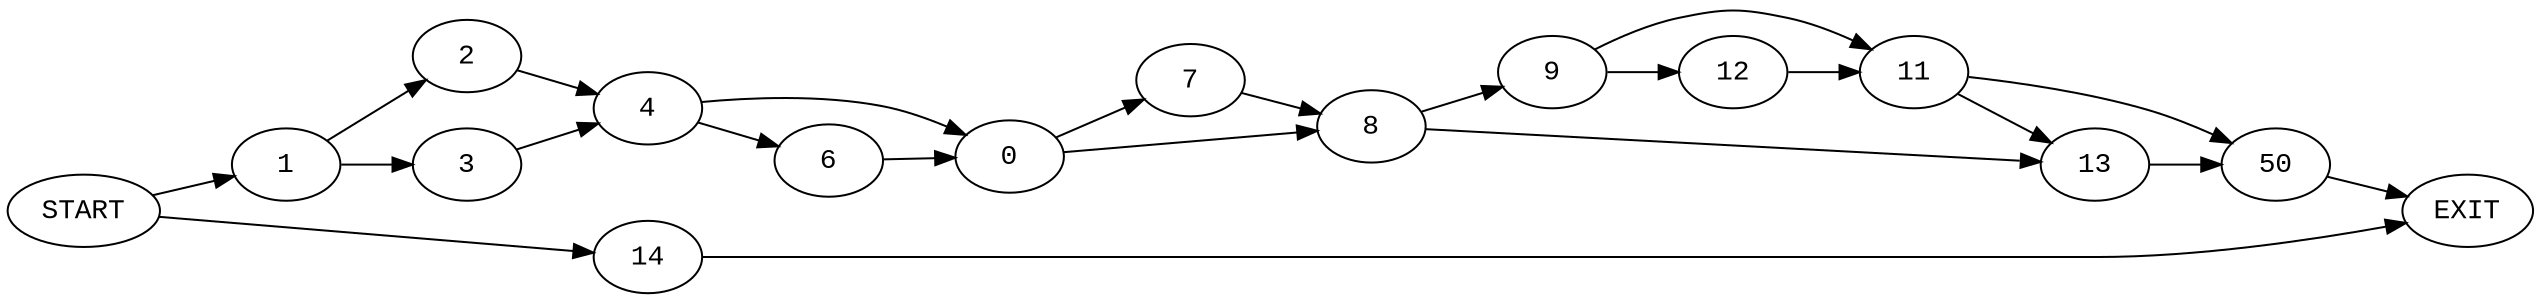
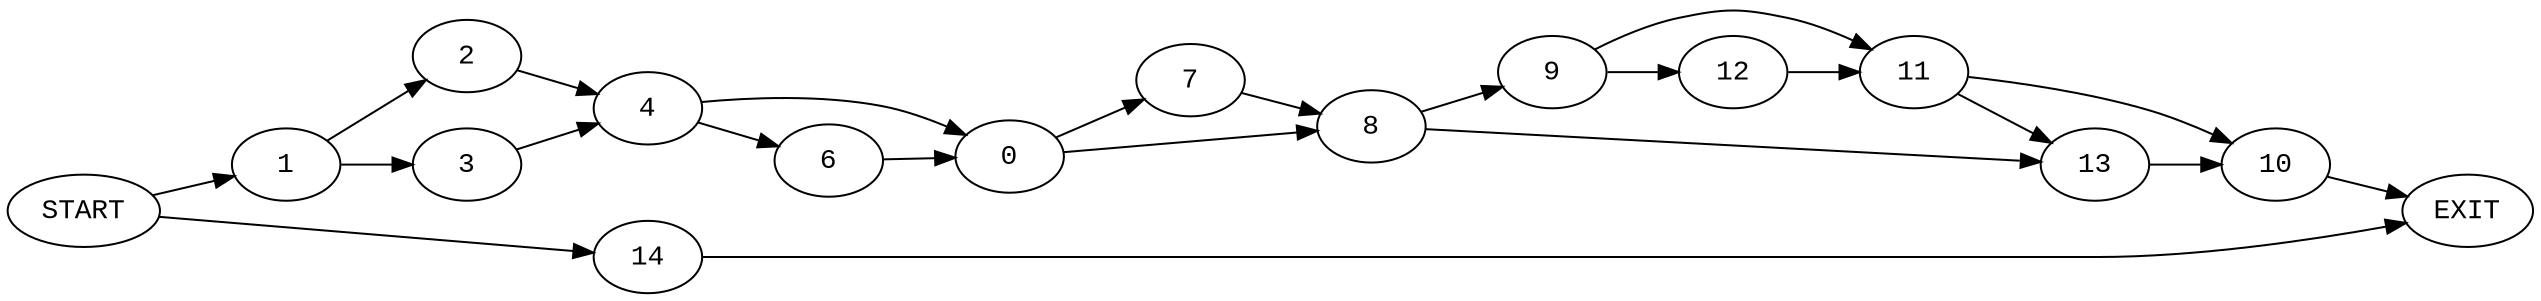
node "50": label "50" -> "10"
